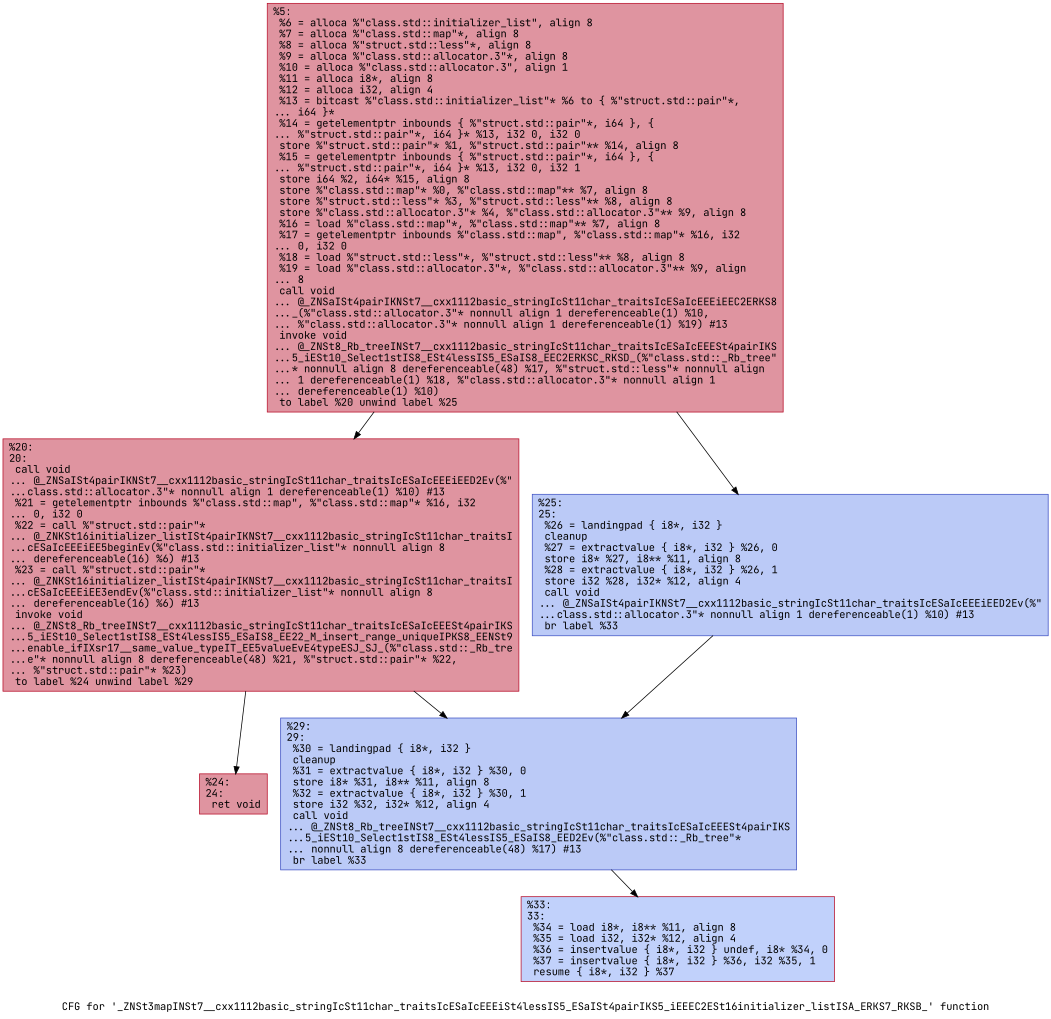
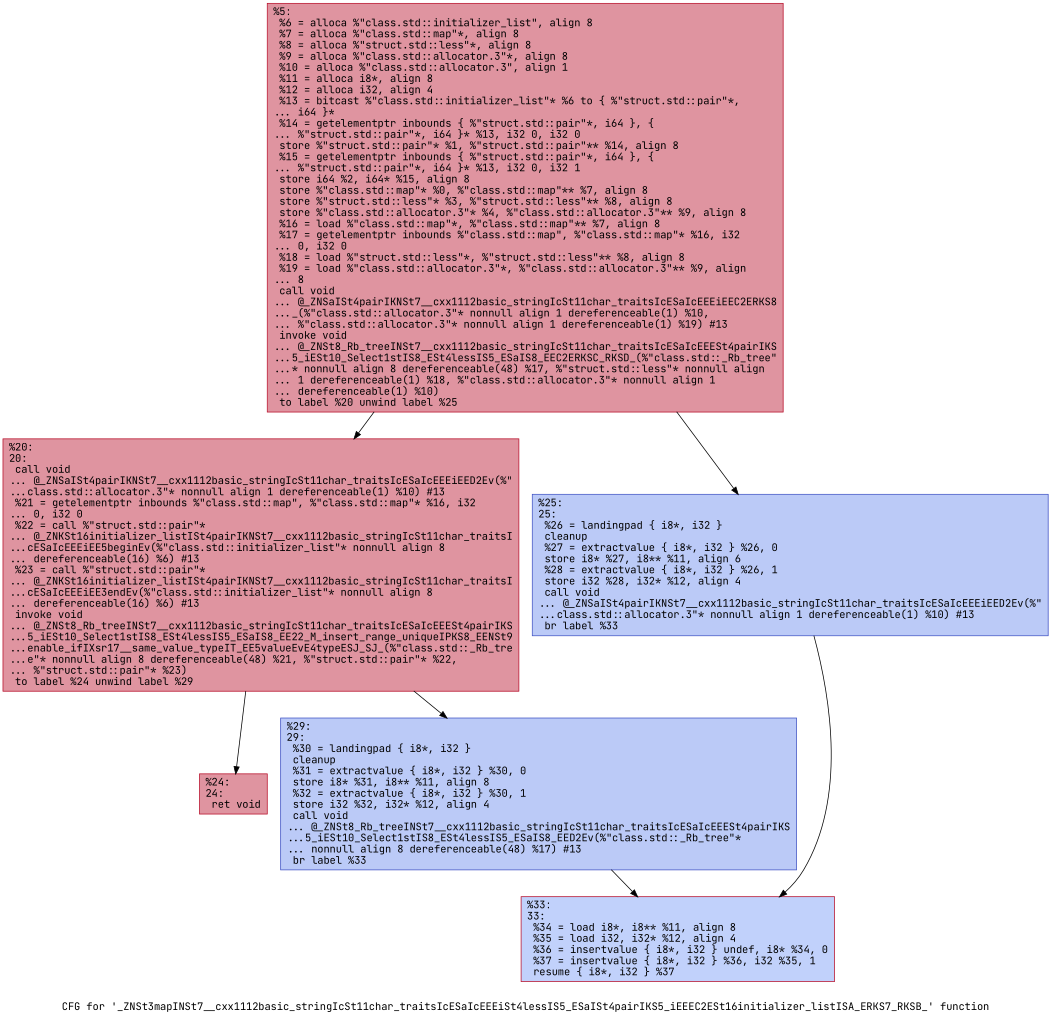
node "%25:": text "store i8* %27, i8** %11, align 8" -> "store i8* %27, i8** %11, align 6"
edge "%25:" -> "%29:": now "%25:" -> "%33:"
